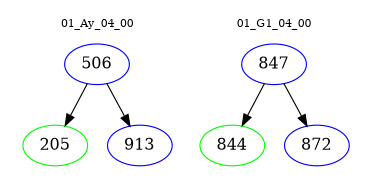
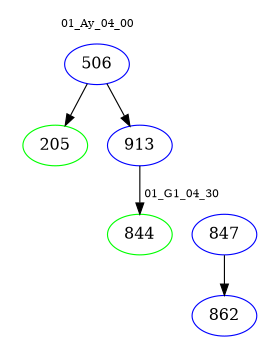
cluster "01_G1_04_00": label "01_G1_04_00" -> "01_G1_04_30"
edge "847" -> "844": now "913" -> "844"
node "872": label "872" -> "862"
